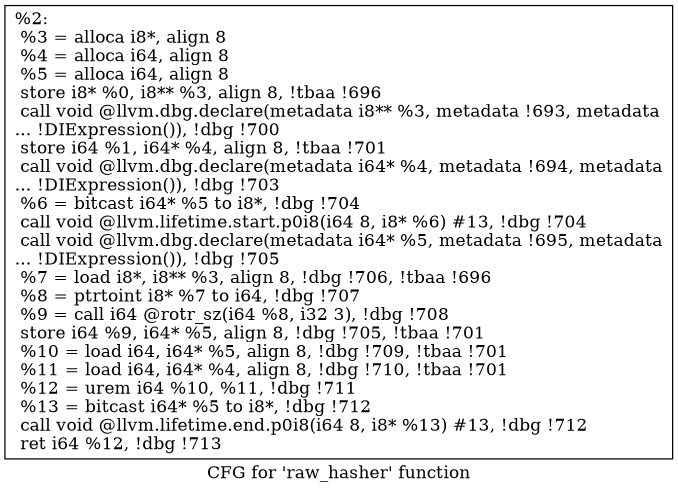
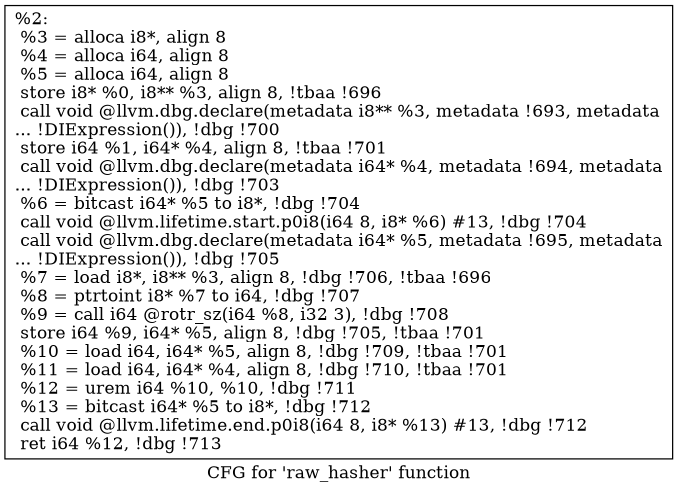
node "%2:": text "%12 = urem i64 %10, %11, !dbg !711" -> "%12 = urem i64 %10, %10, !dbg !711"
